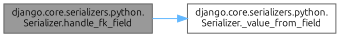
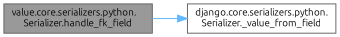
node "django.core.serializers.python. Serializer.handle_fk_field": label "django.core.serializers.python. Serializer.handle_fk_field" -> "value.core.serializers.python. Serializer.handle_fk_field"
